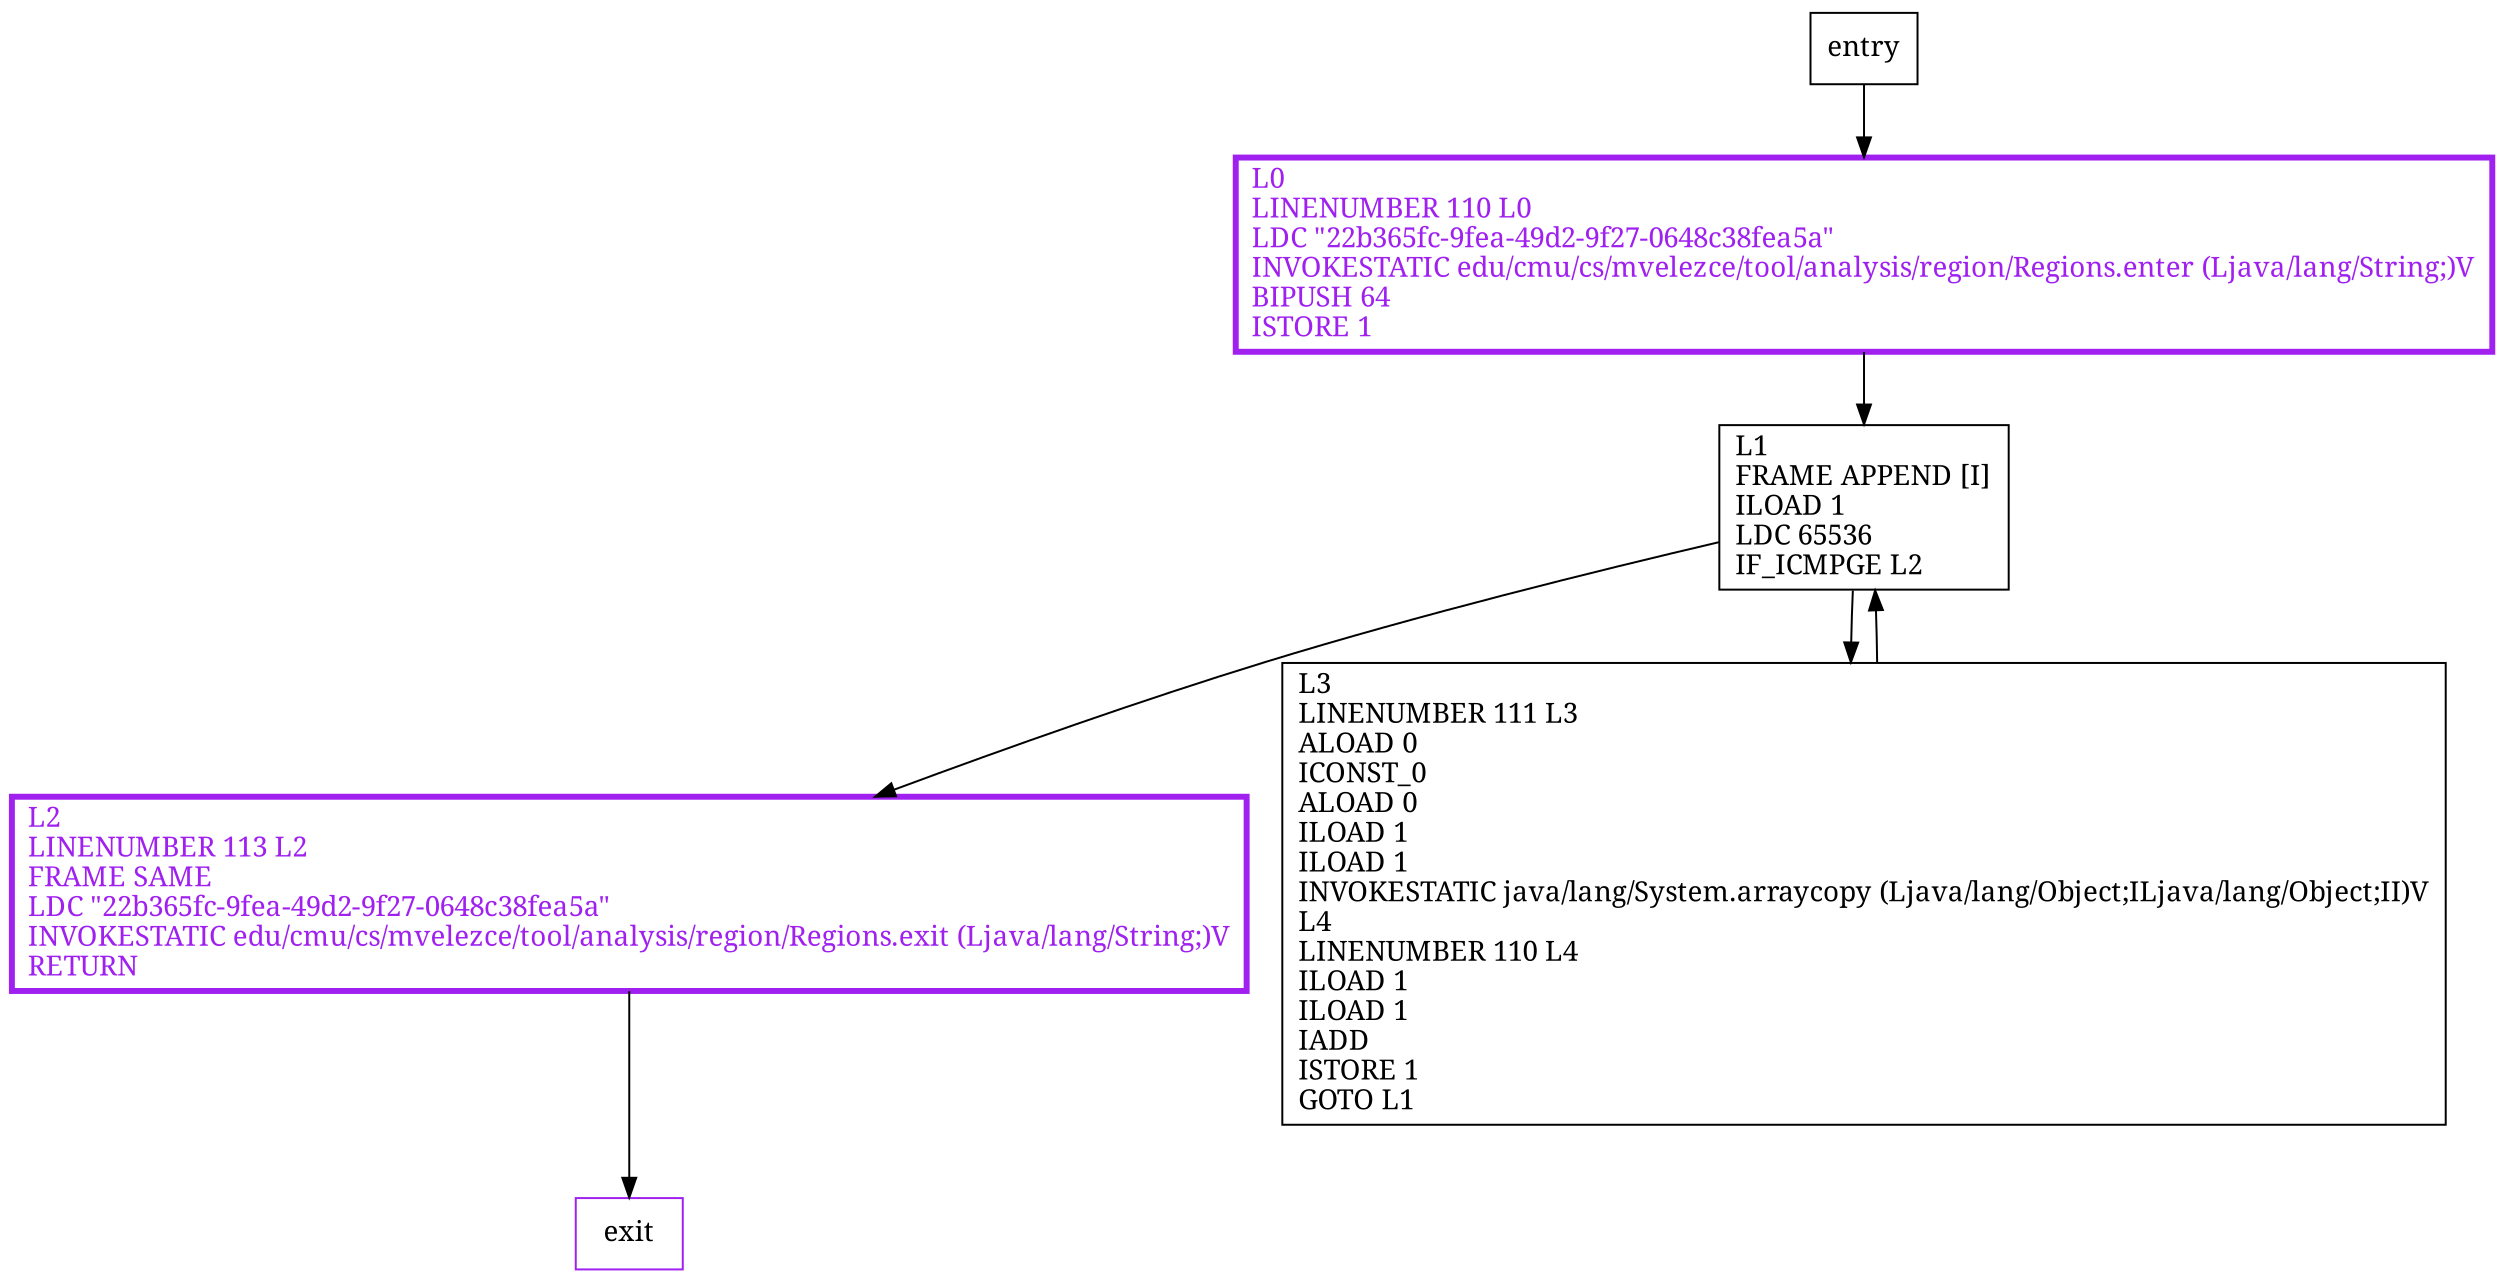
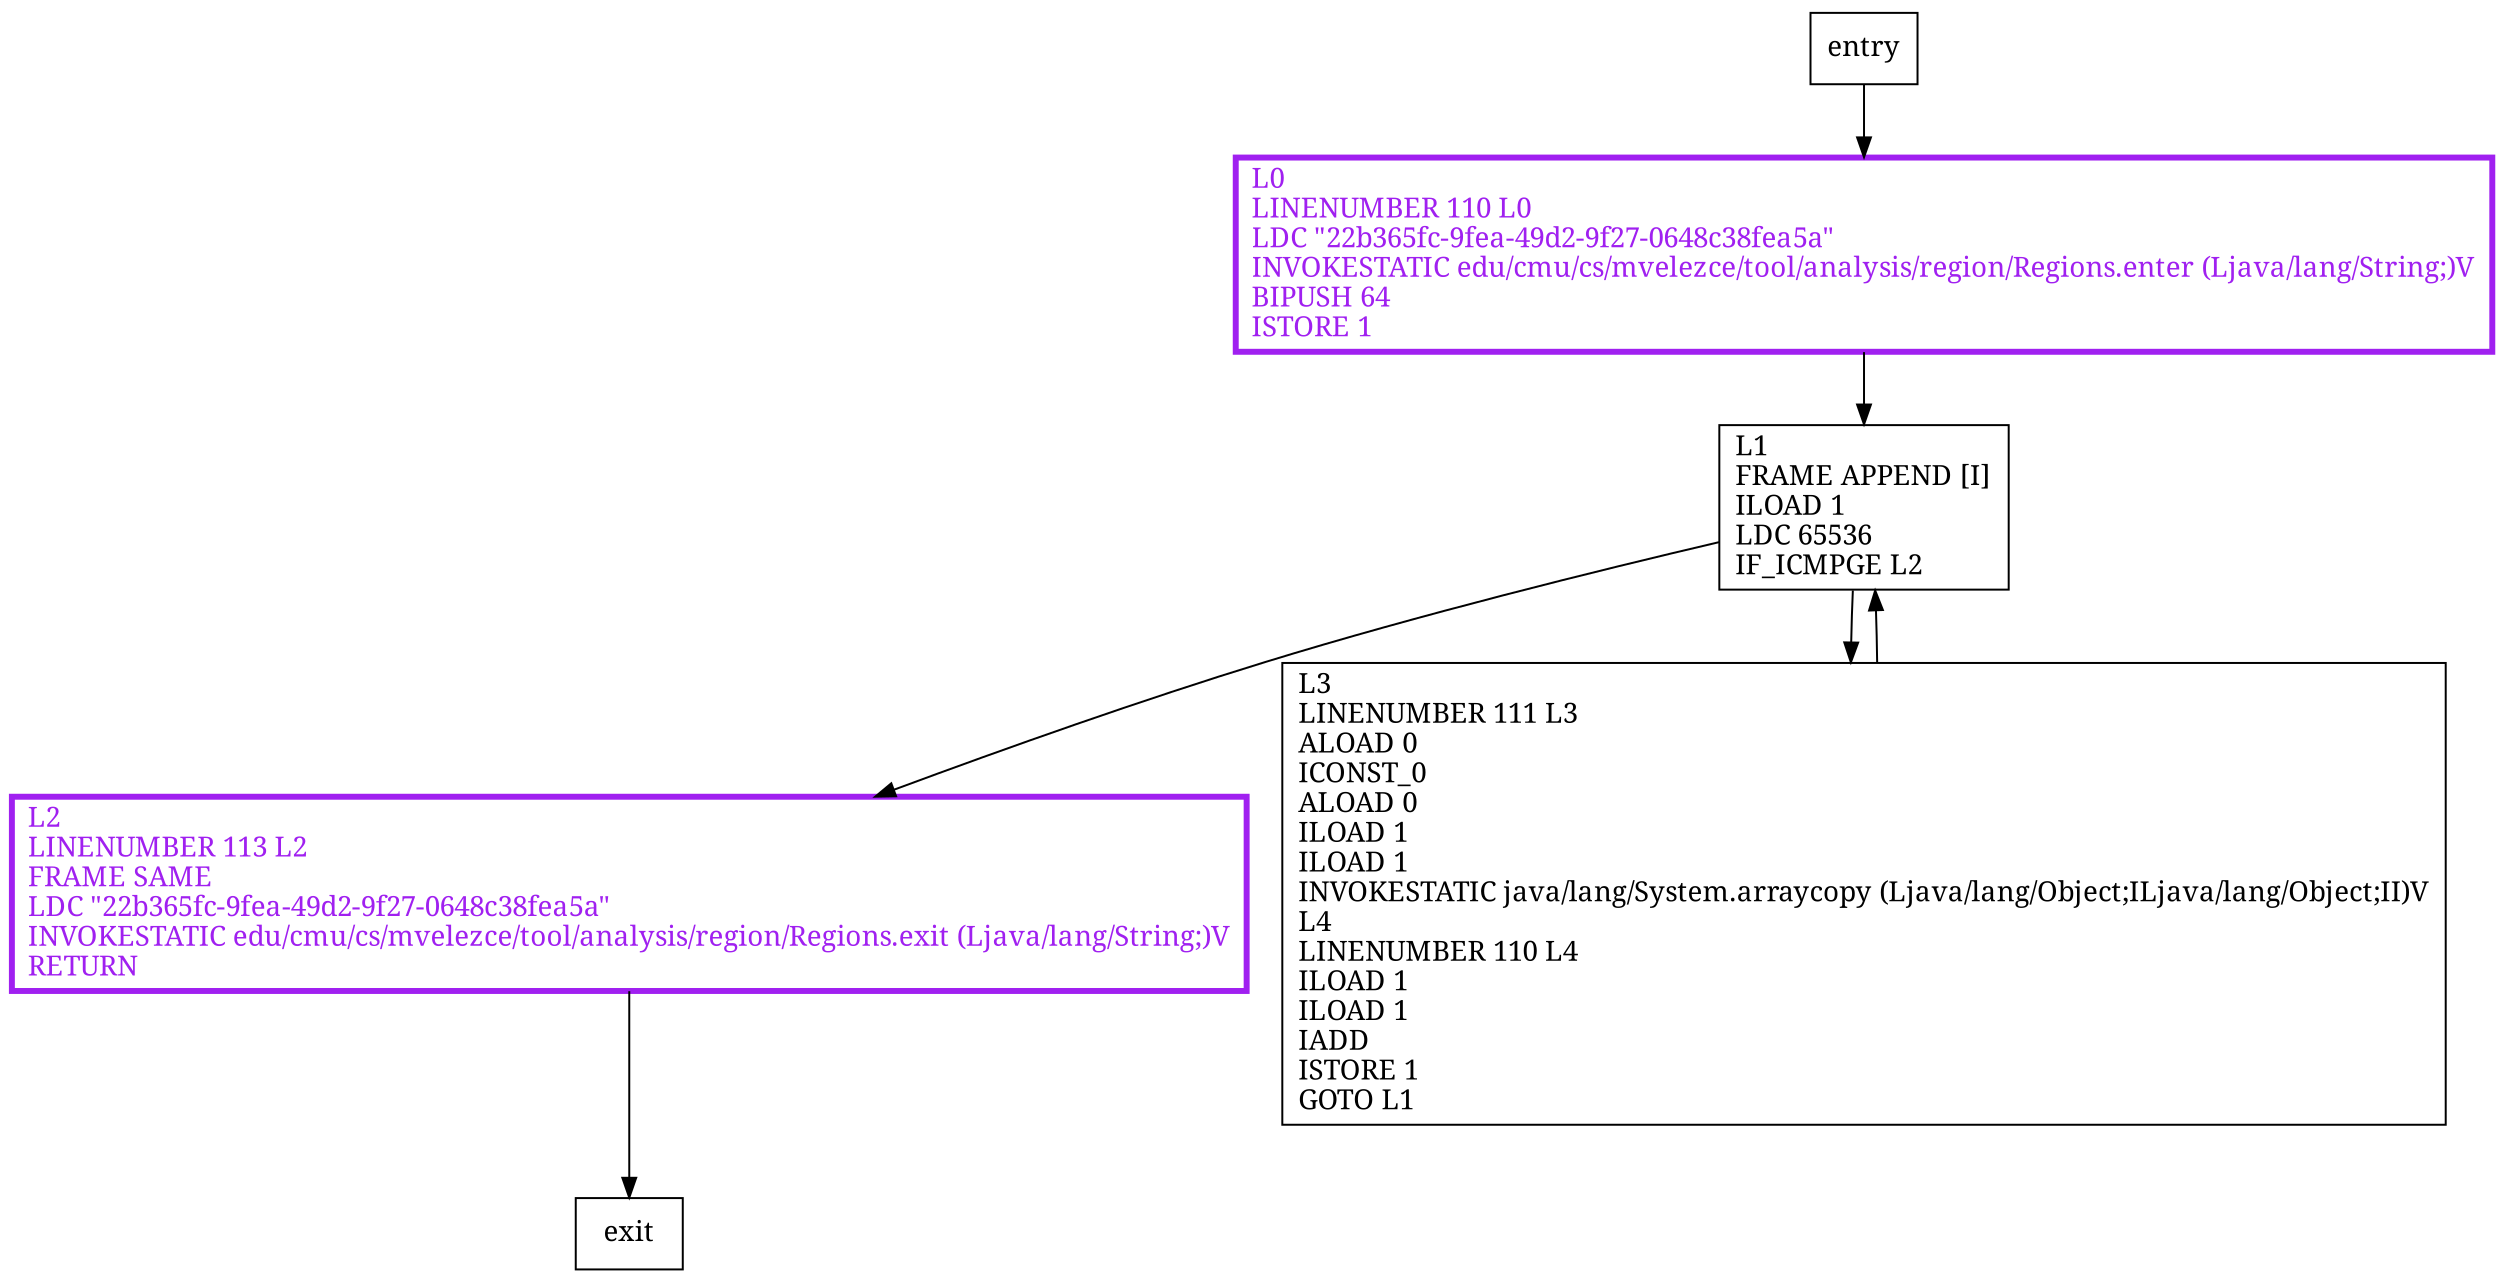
node "exit": color purple -> black
